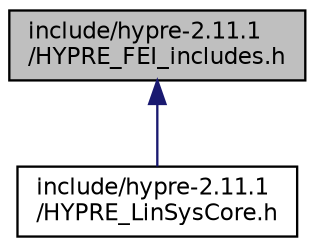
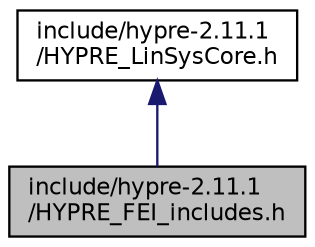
edge "include/hypre-2.11.1 /HYPRE_LinSysCore.h" -> "include/hypre-2.11.1 /HYPRE_FEI_includes.h": reversed
